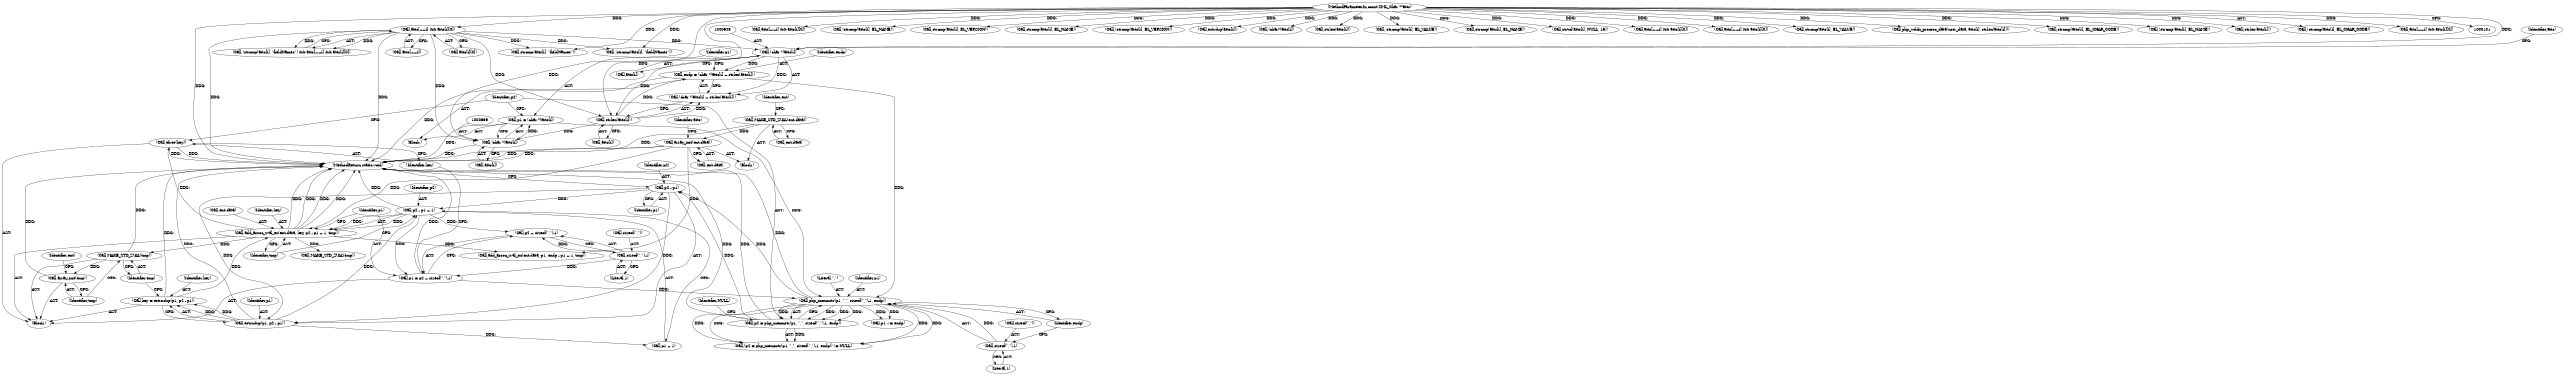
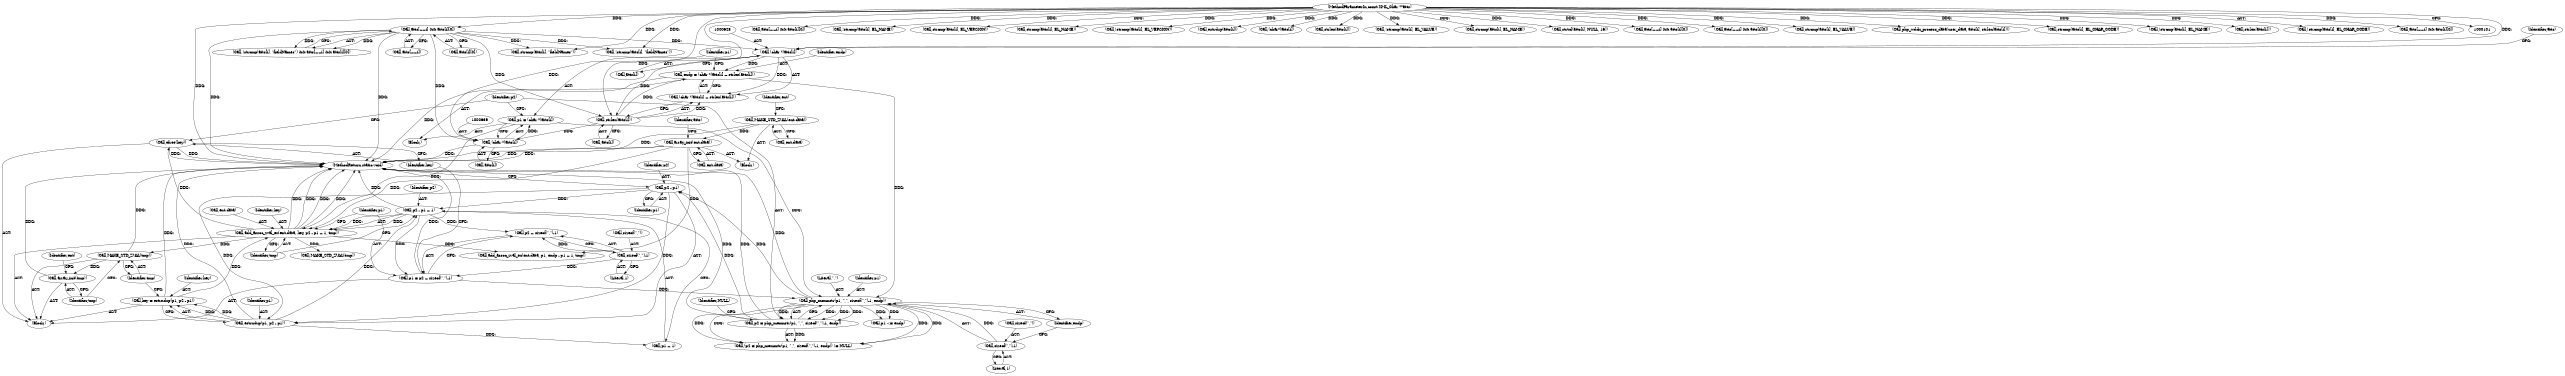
edge "(Call,p1 = (char *)atts[i])" -> "(MethodReturn,static void)": now "(Call,p1 = (char *)atts[i])" -> "(Call,add_assoc_zval_ex(ent.data, key, p2 - p1 + 1, tmp))"
